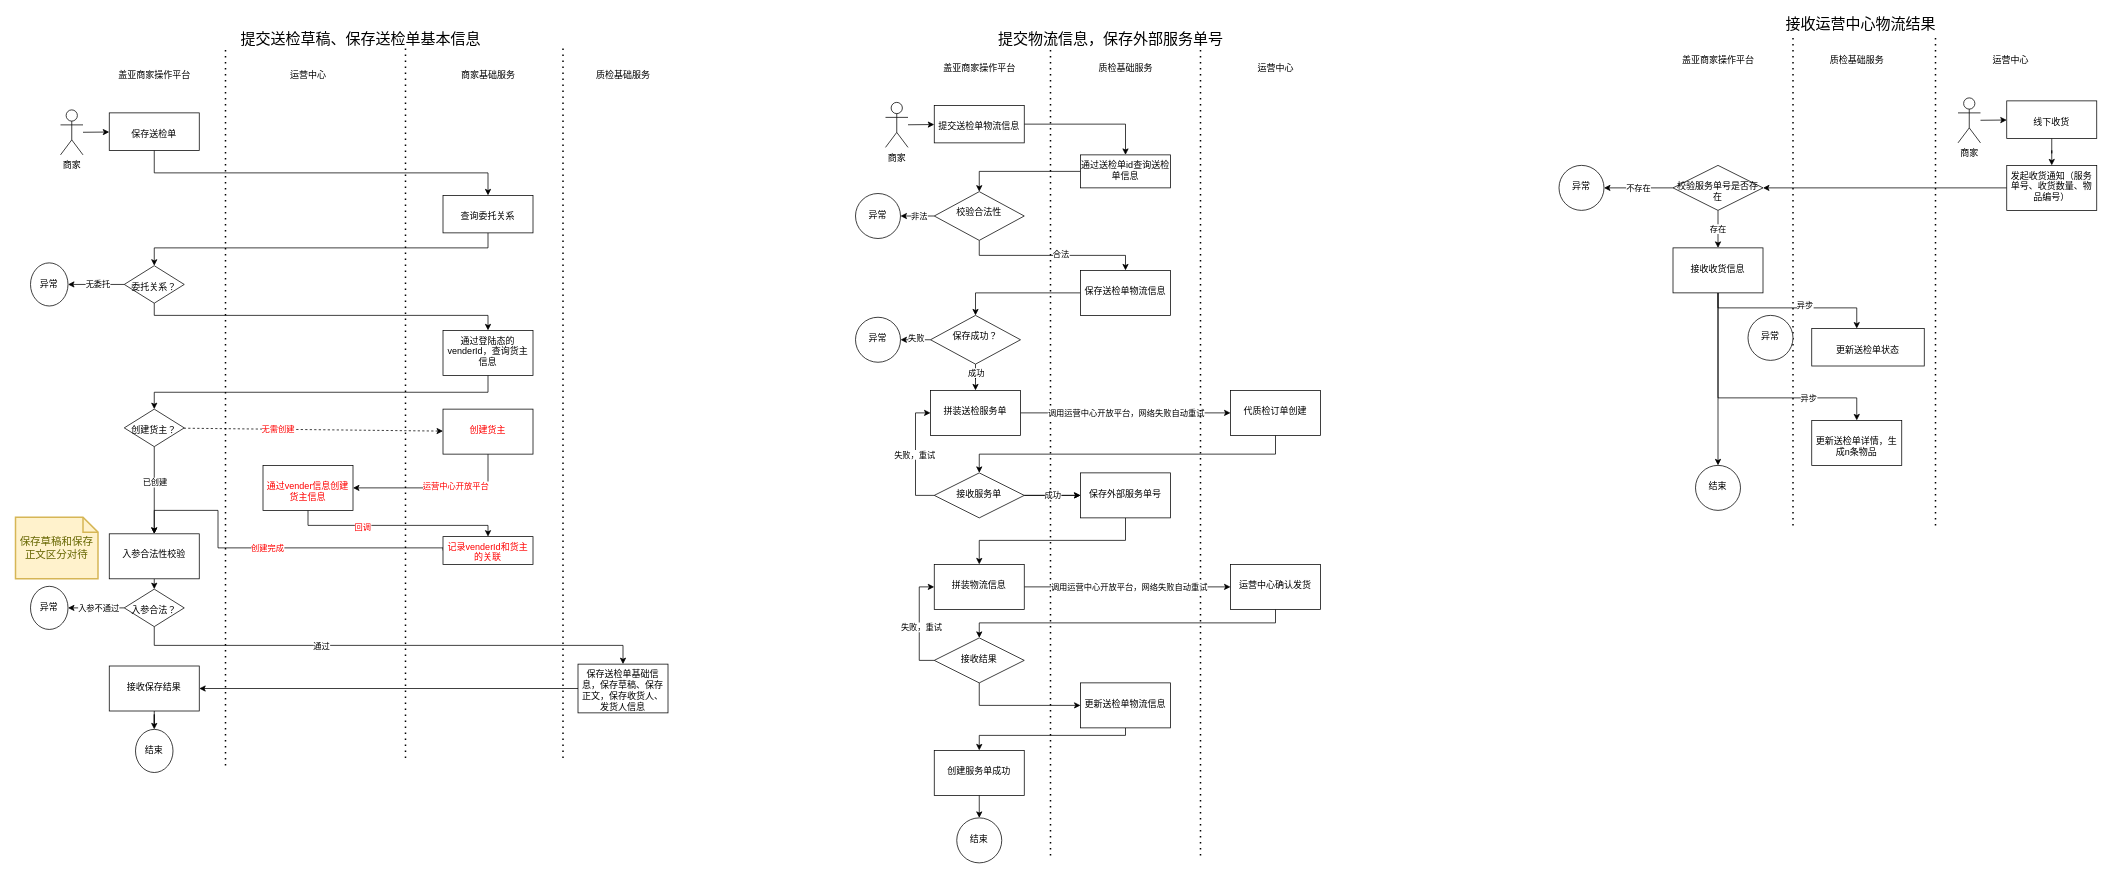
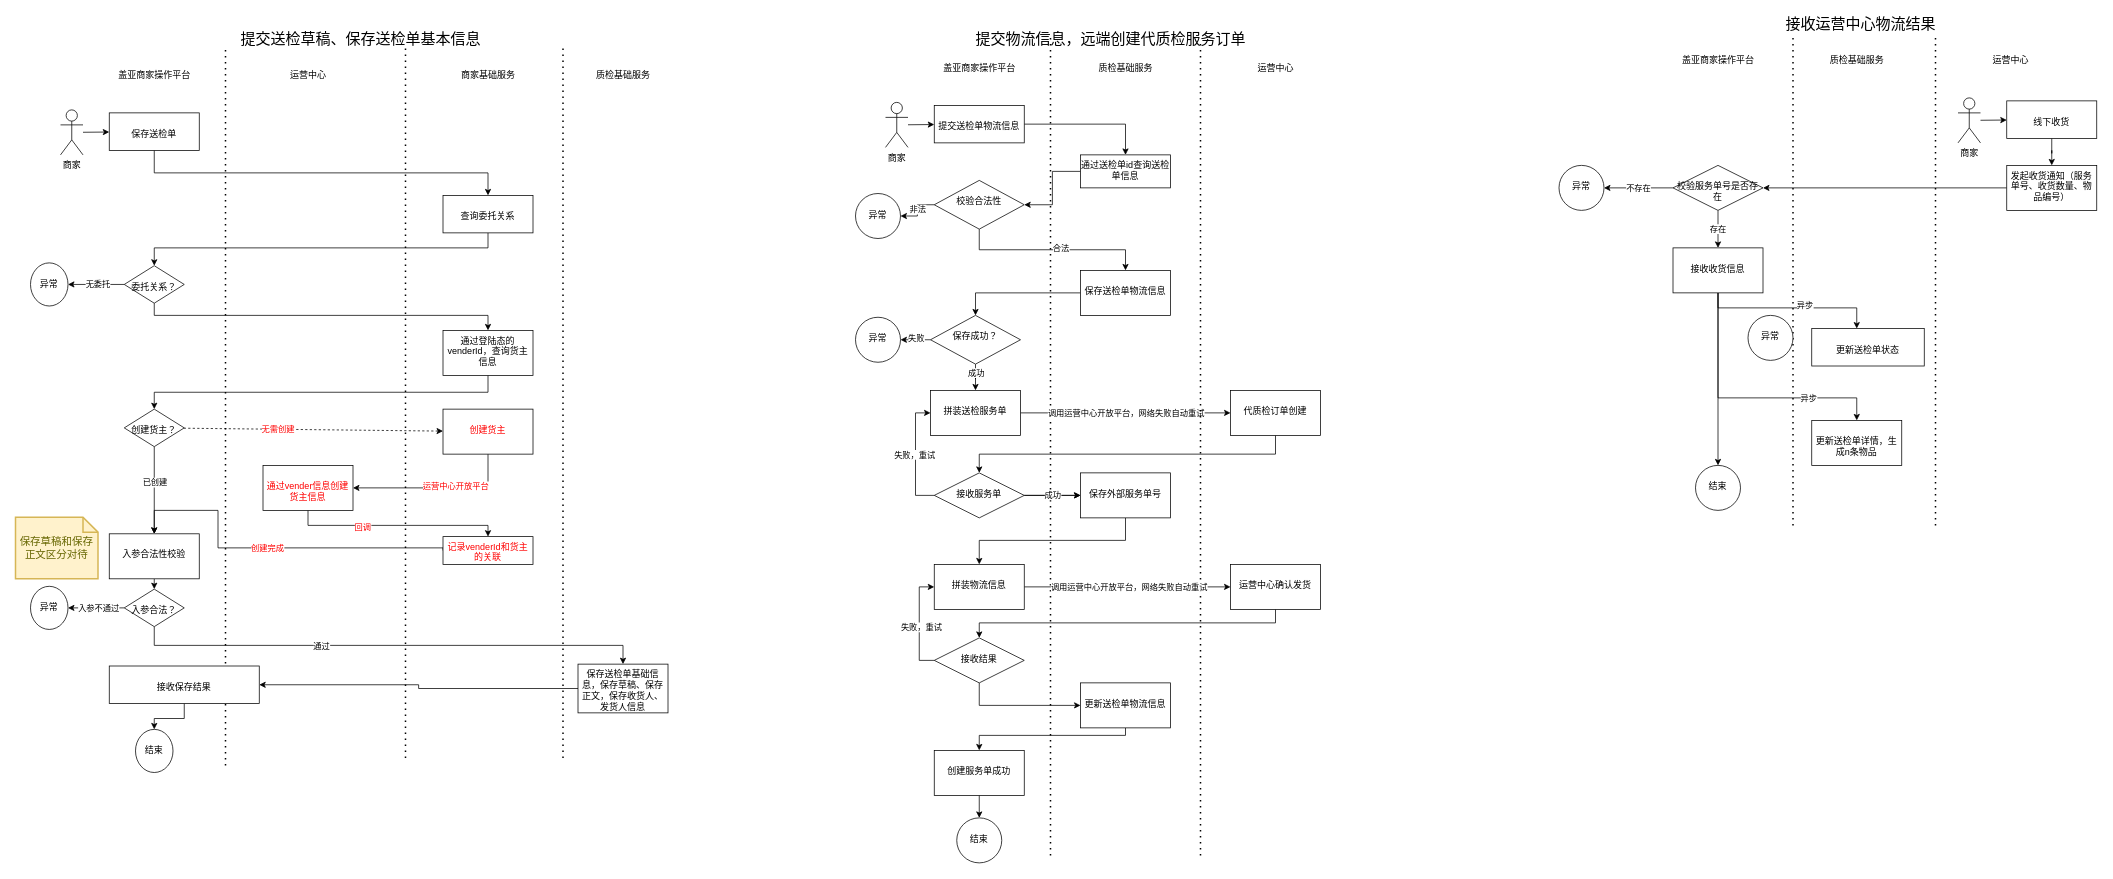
node "提交物流信息，保存外部服务单号": label "提交物流信息，保存外部服务单号" -> "提交物流信息，远端创建代质检服务订单"
node "校验合法性": moved (979, 216) -> (979, 205)
node "接收保存结果": size 90x45 -> 150x38
